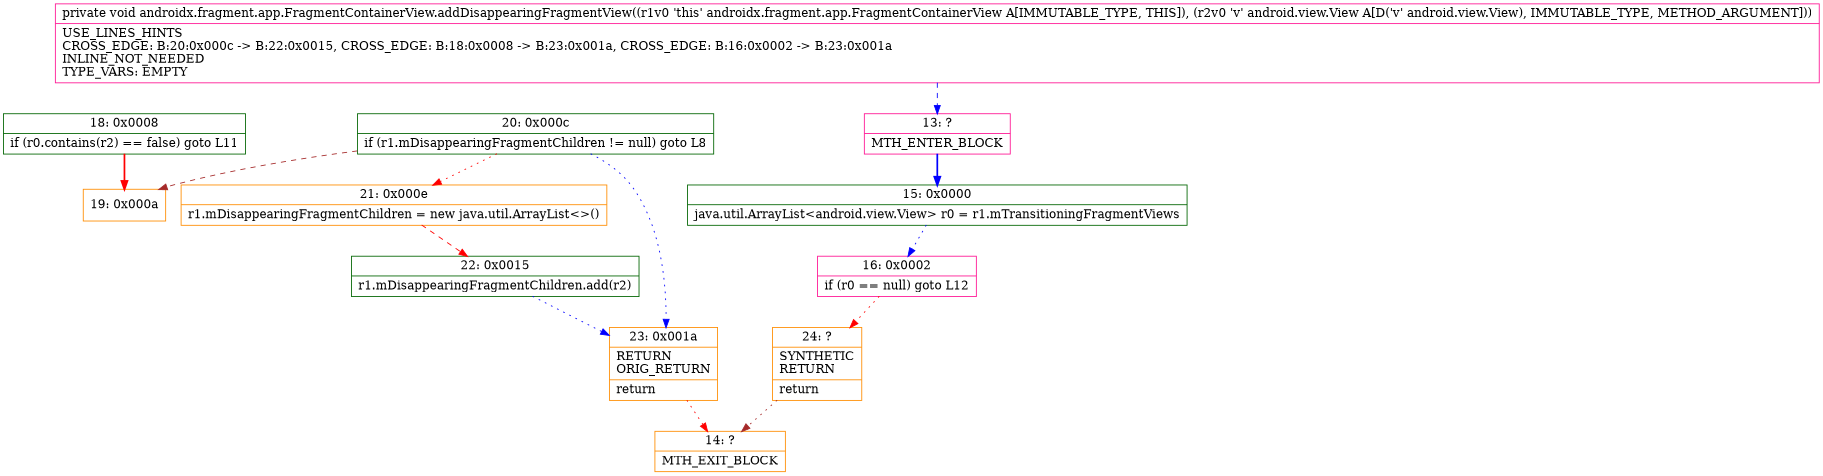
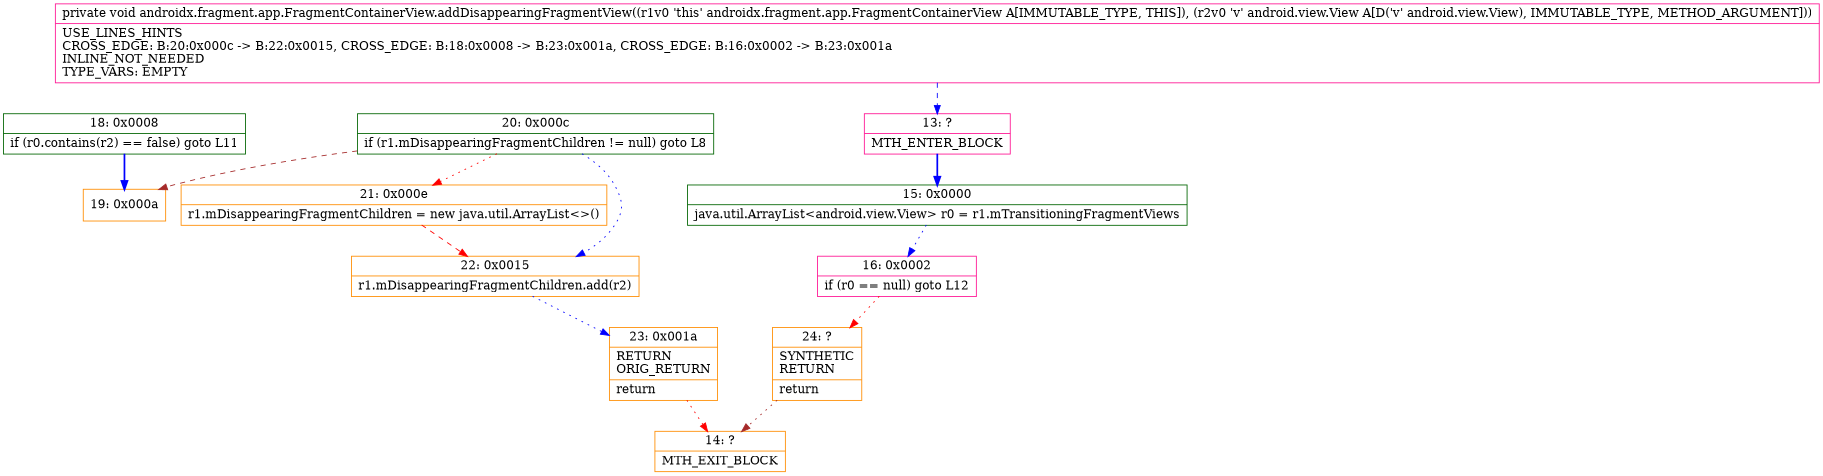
edge "18: 0x0008" -> "19: 0x000a": color red -> blue
edge "20: 0x000c" -> "23: 0x001a": now "20: 0x000c" -> "22: 0x0015"
node "22: 0x0015": color darkgreen -> darkorange
